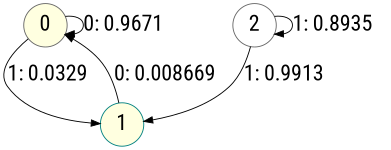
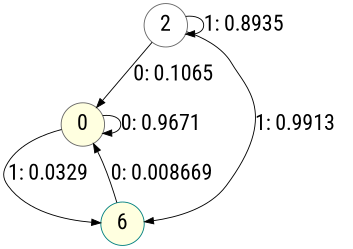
edge "2" -> "0": added, label "0: 0.1065"
node "1": label "1" -> "6"
